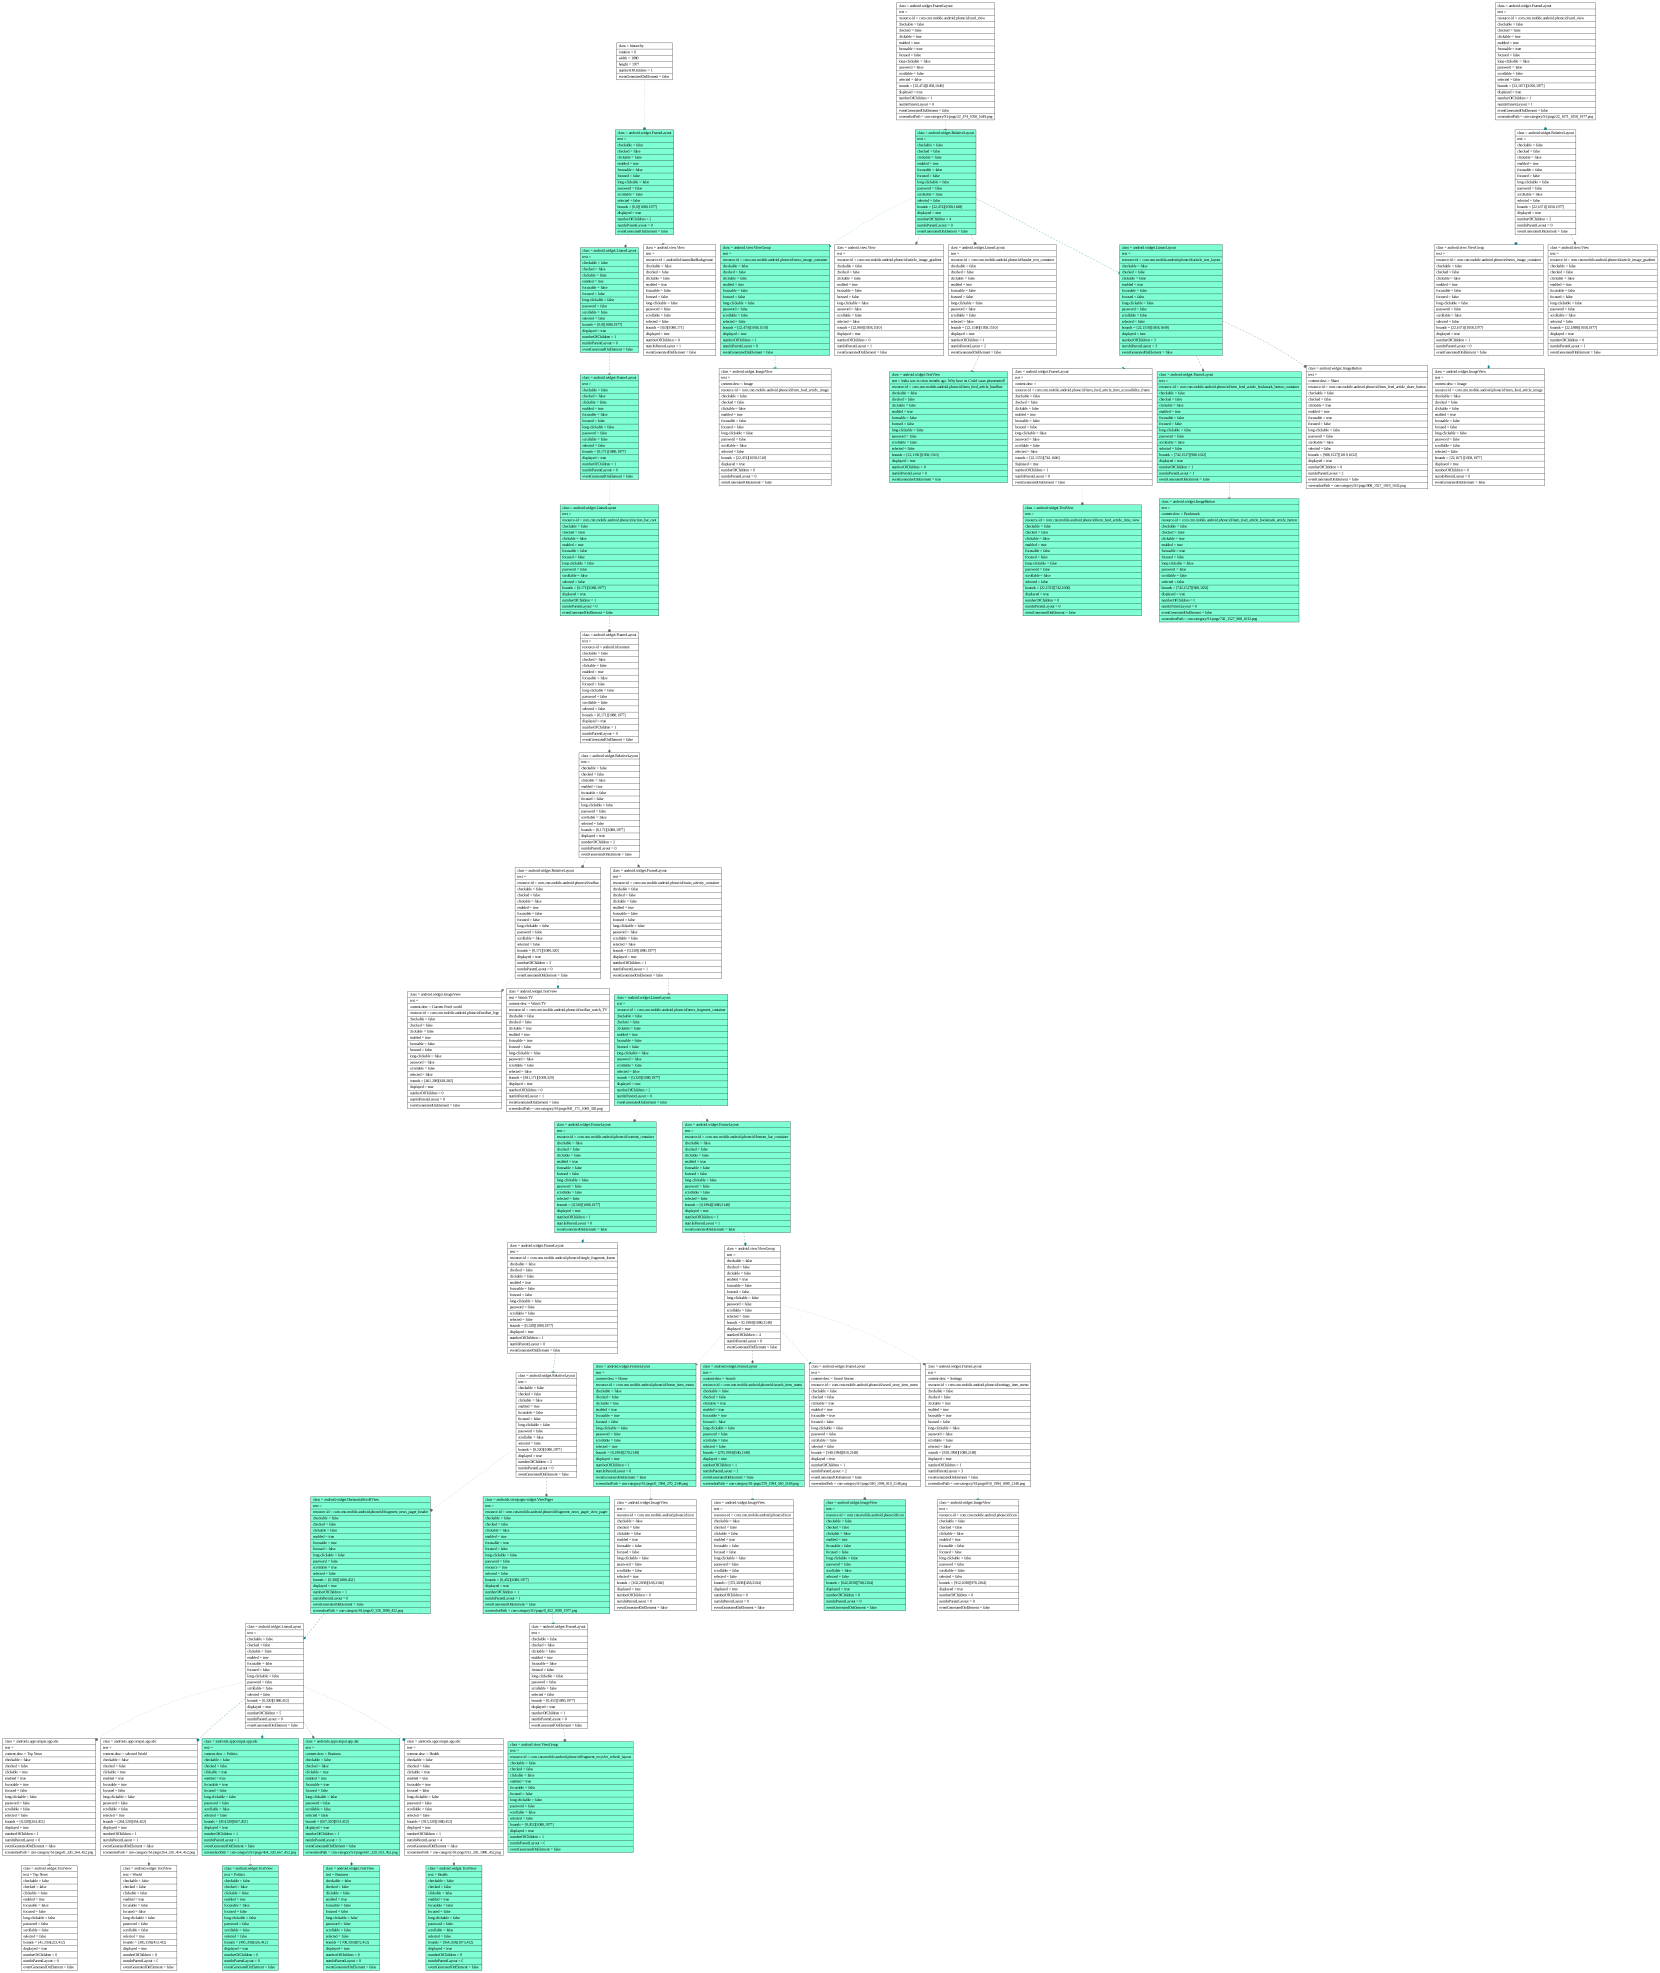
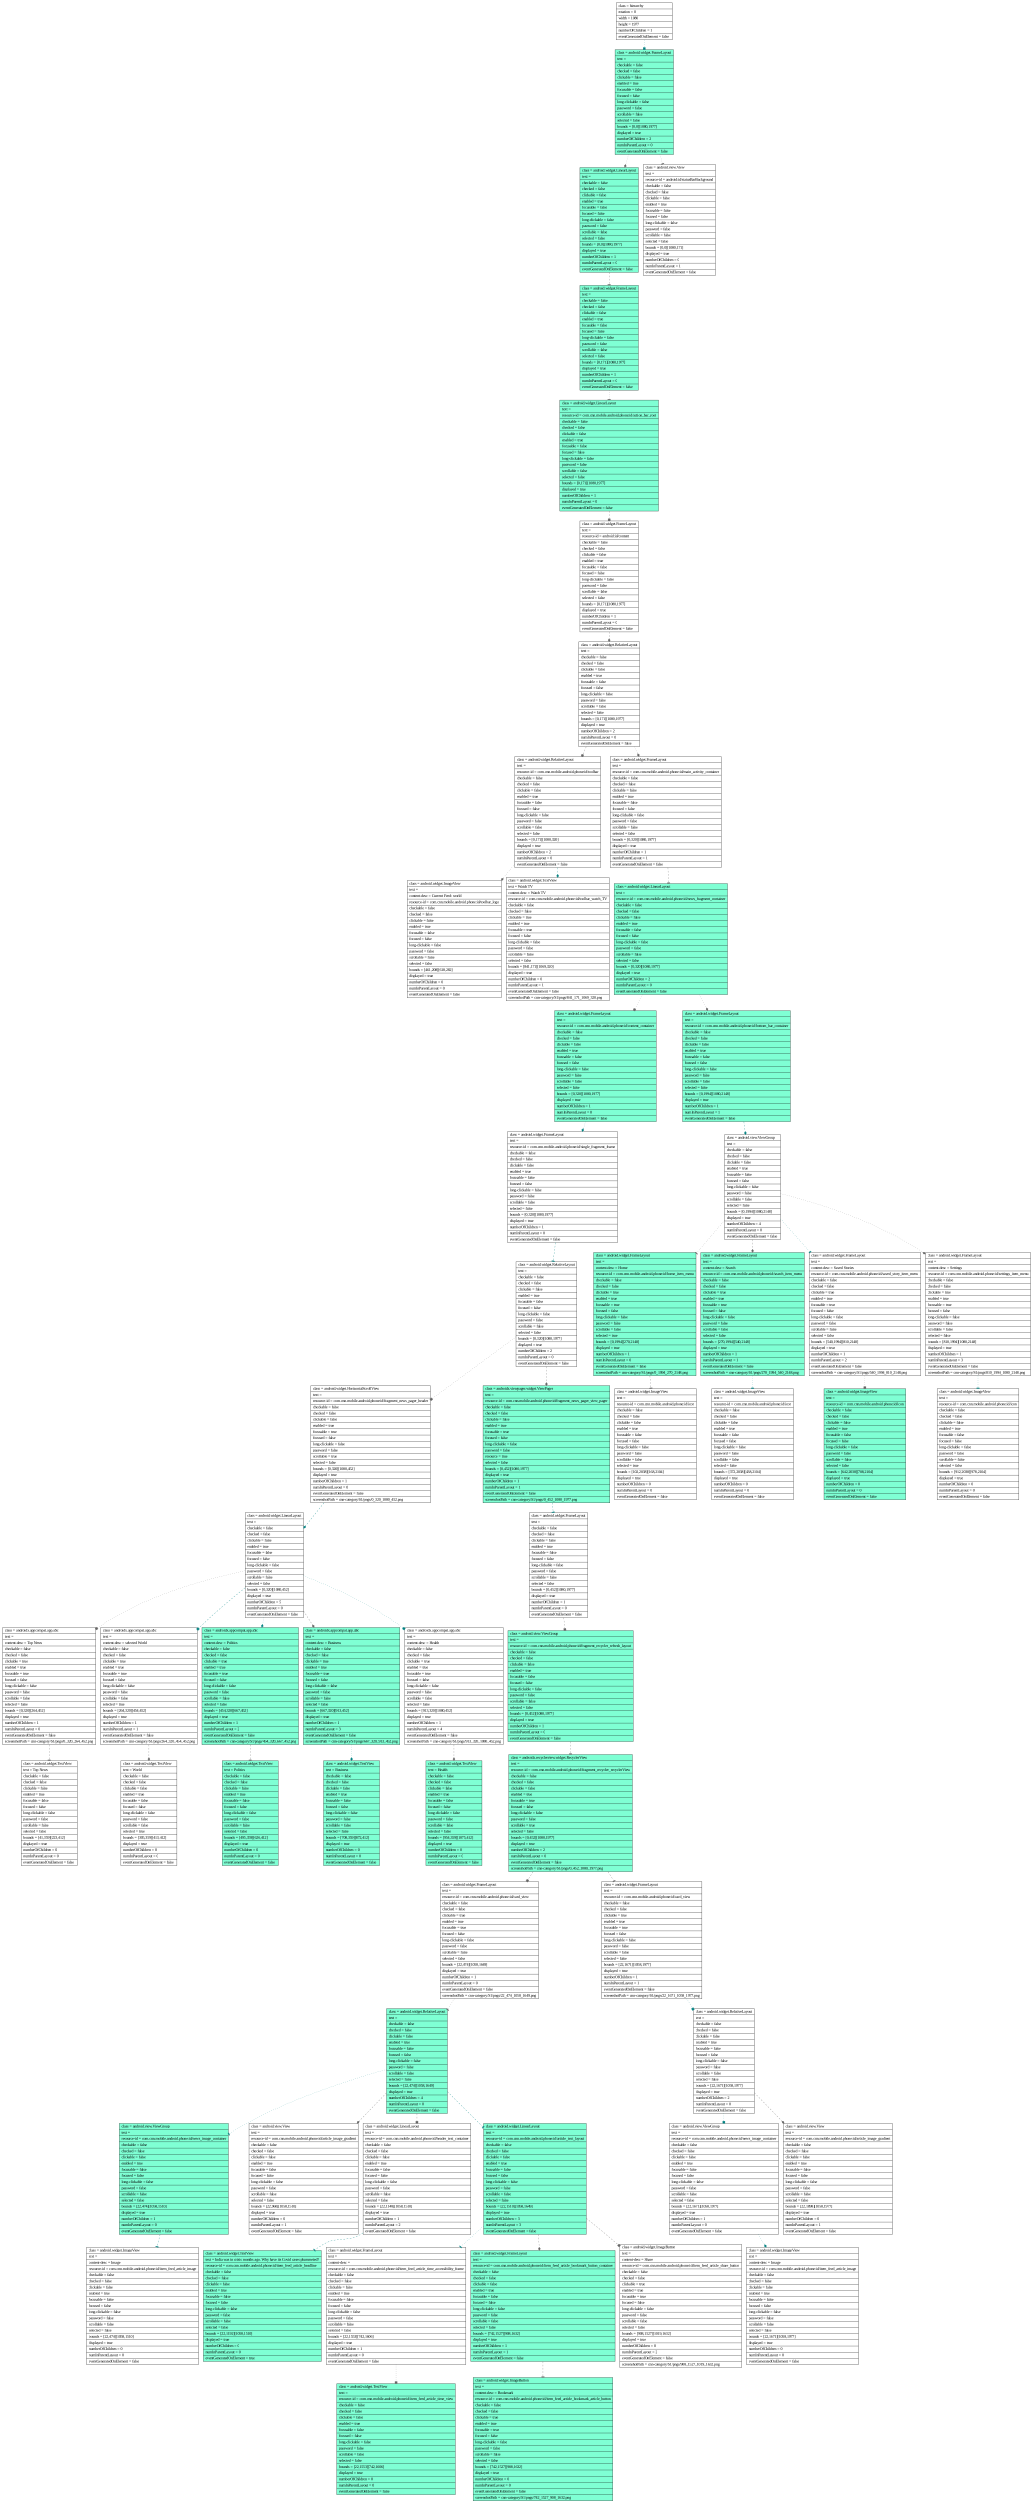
node "class = android.widget.HorizontalScrollView": fillcolor aquamarine -> white
node "class = androidx.recyclerview.widget.RecyclerView": added
